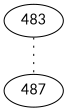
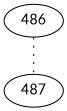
node "483": label "483" -> "486"
